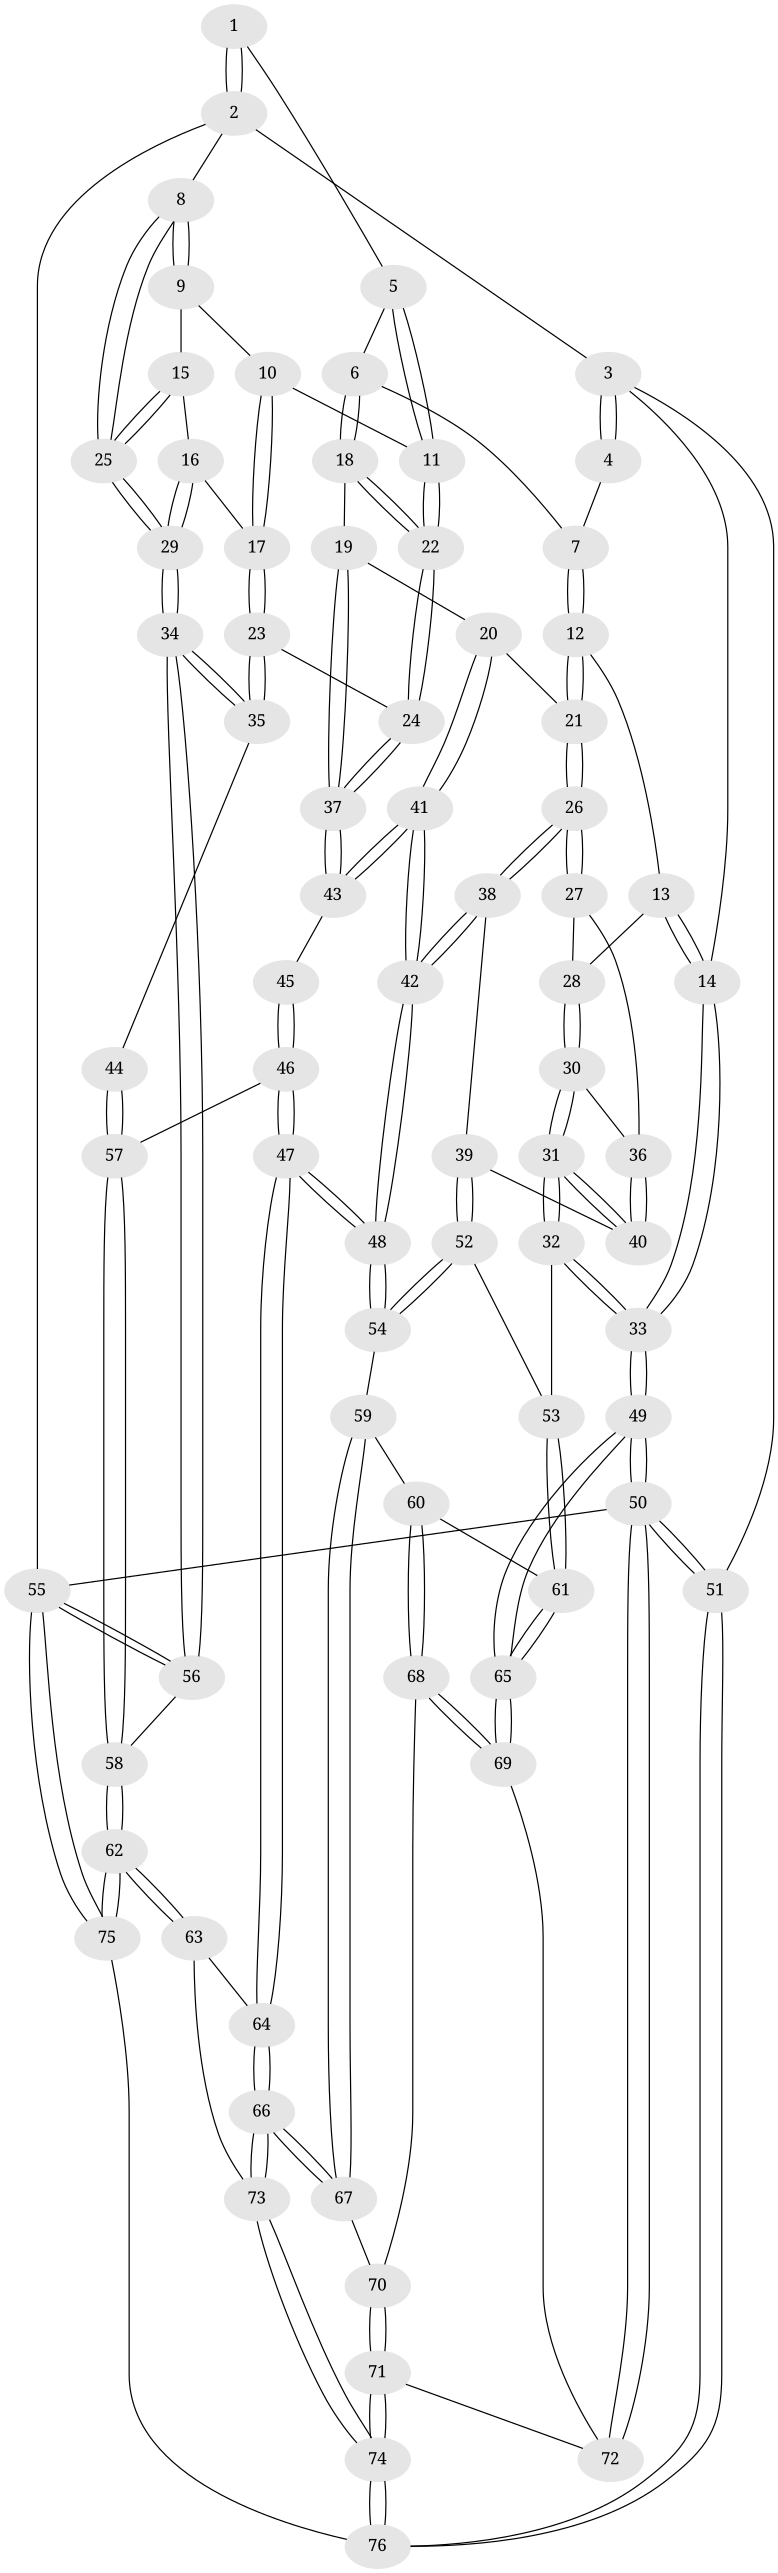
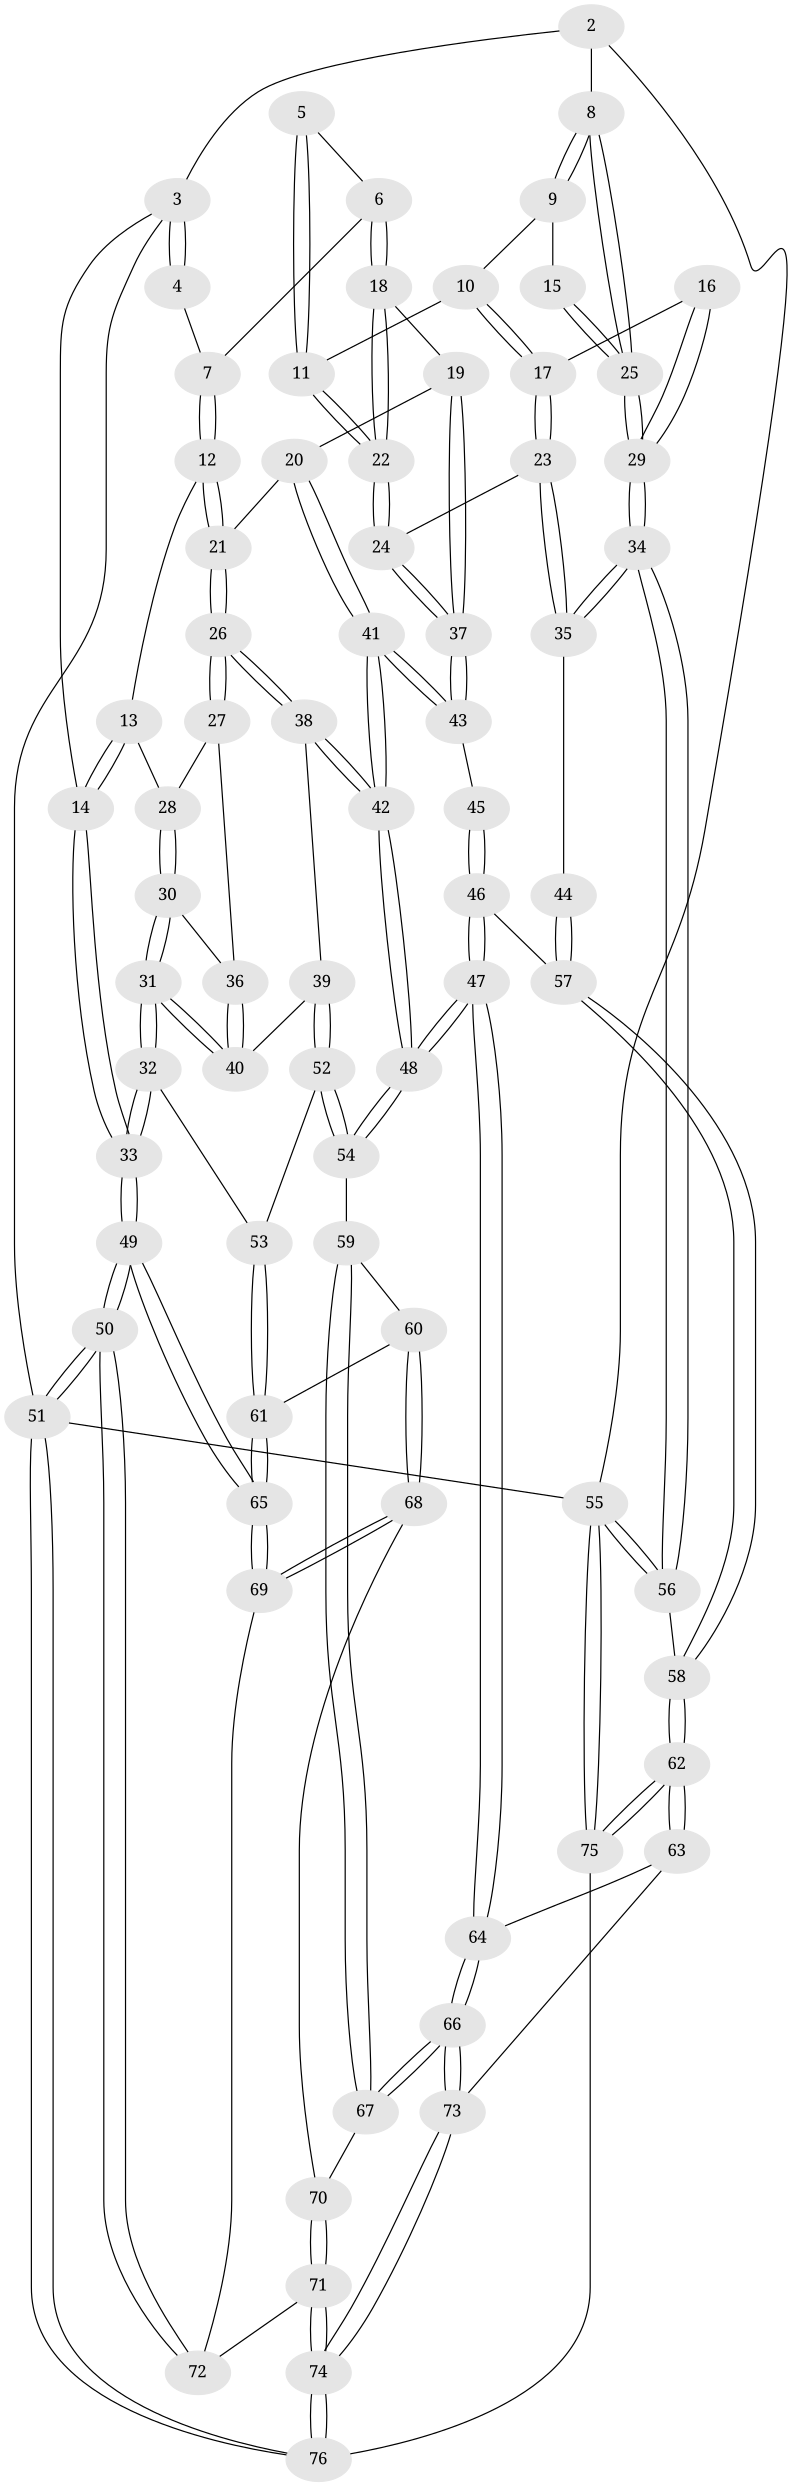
node "1": removed
edge "15" -- "16": removed
edge "50" -- "55": now "51" -- "55"
